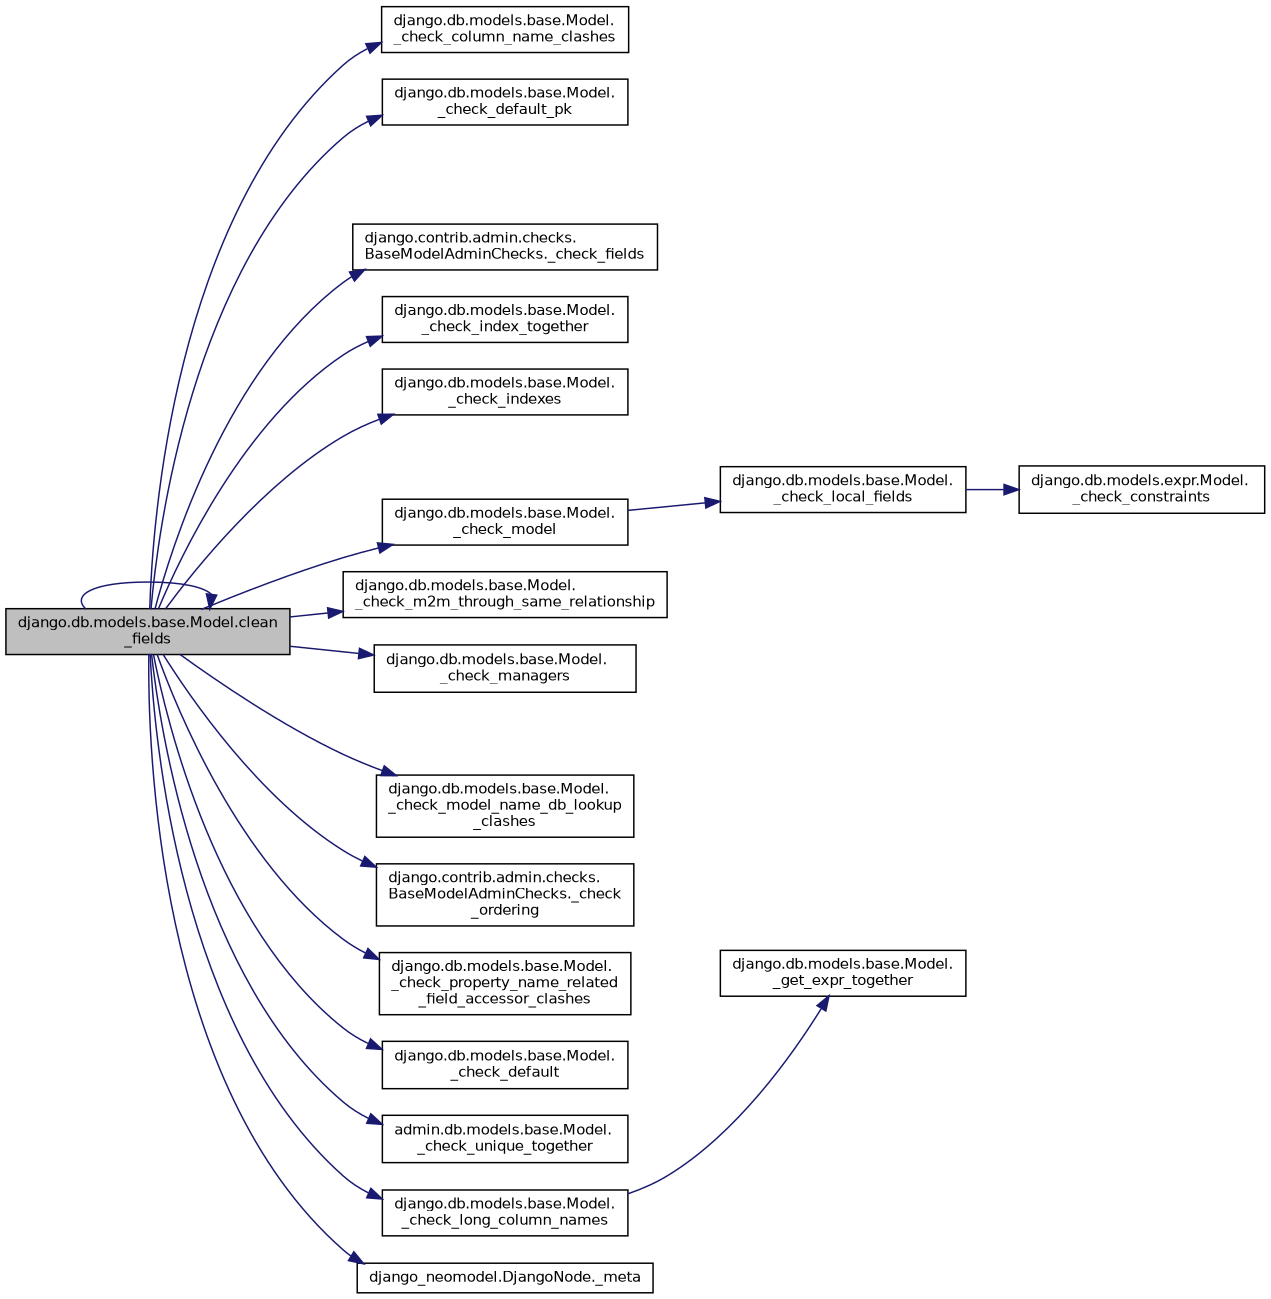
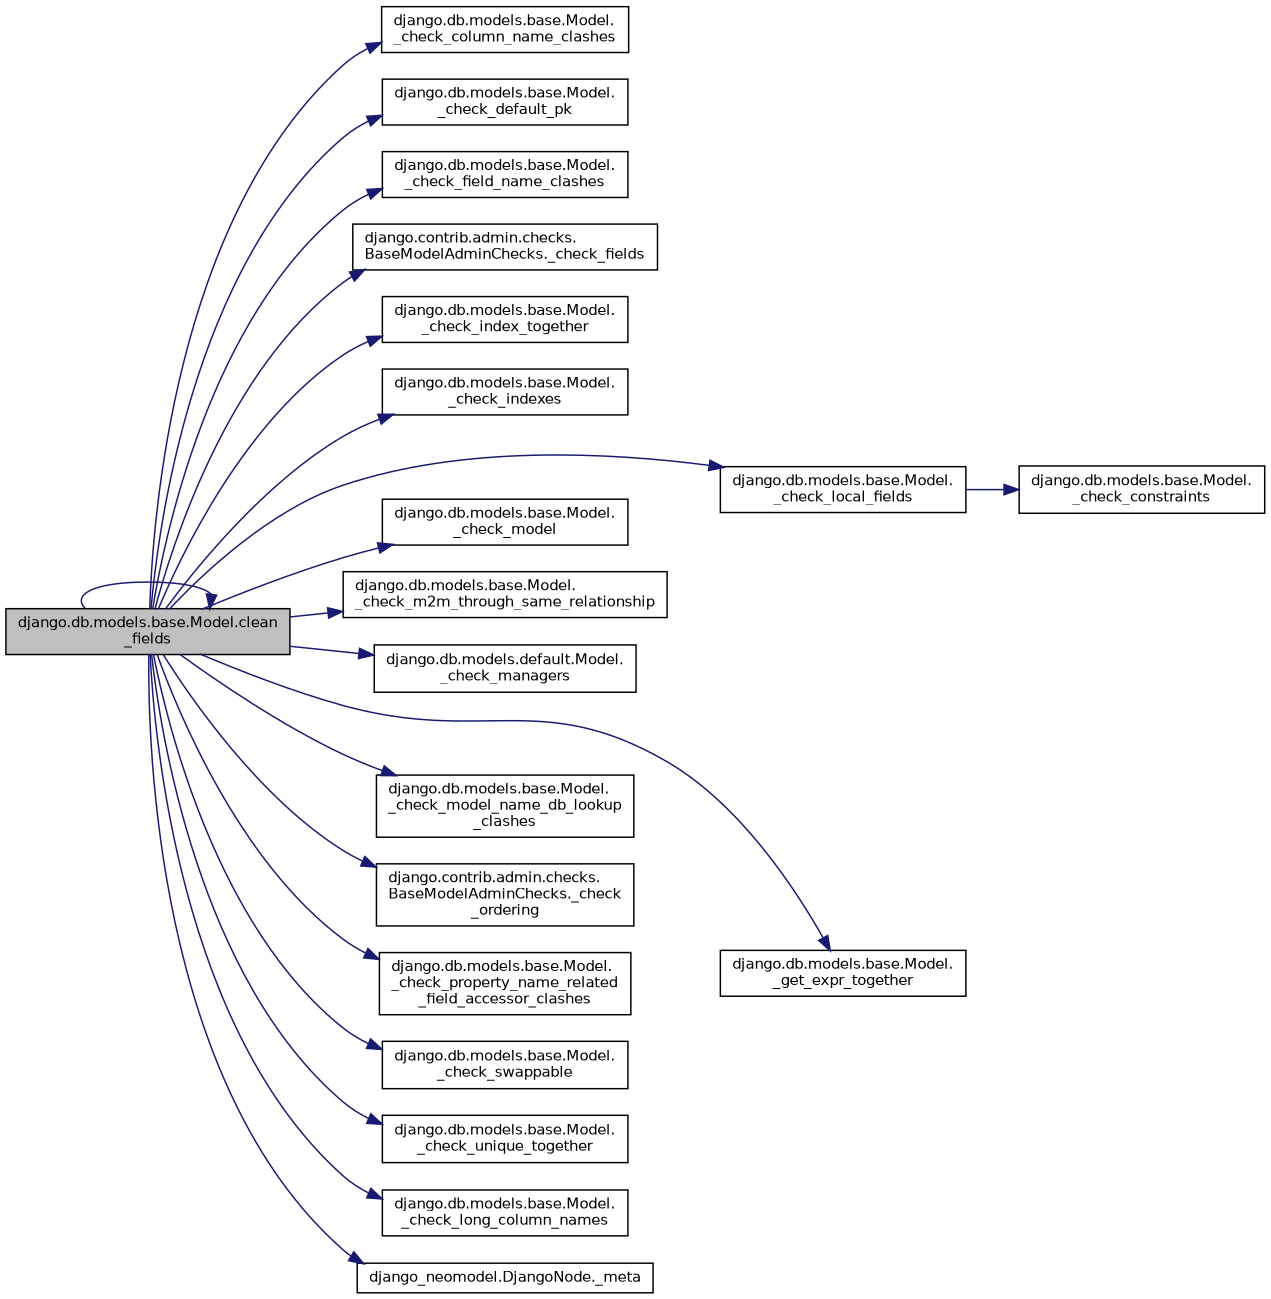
node "django.db.models.base.Model. _check_field_name_clashes": added
node "django.db.models.expr.Model. _check_constraints": label "django.db.models.expr.Model. _check_constraints" -> "django.db.models.base.Model. _check_constraints"
edge "django.db.models.base.Model. _check_model" -> "django.db.models.base.Model. _check_local_fields": now "django.db.models.base.Model.clean _fields" -> "django.db.models.base.Model. _check_local_fields"
node "django.db.models.base.Model. _check_managers": label "django.db.models.base.Model. _check_managers" -> "django.db.models.default.Model. _check_managers"
node "django.db.models.base.Model. _check_default": label "django.db.models.base.Model. _check_default" -> "django.db.models.base.Model. _check_swappable"
edge "django.db.models.base.Model. _check_long_column_names" -> "django.db.models.base.Model. _get_expr_together": now "django.db.models.base.Model.clean _fields" -> "django.db.models.base.Model. _get_expr_together"
node "admin.db.models.base.Model. _check_unique_together": label "admin.db.models.base.Model. _check_unique_together" -> "django.db.models.base.Model. _check_unique_together"
